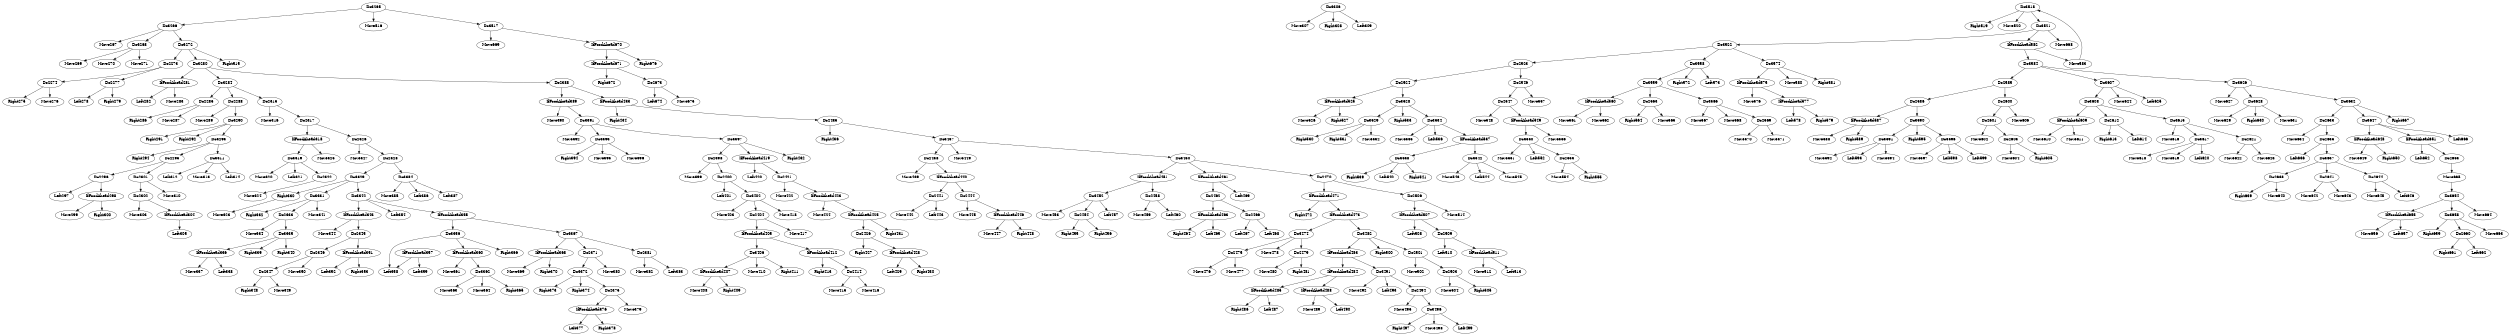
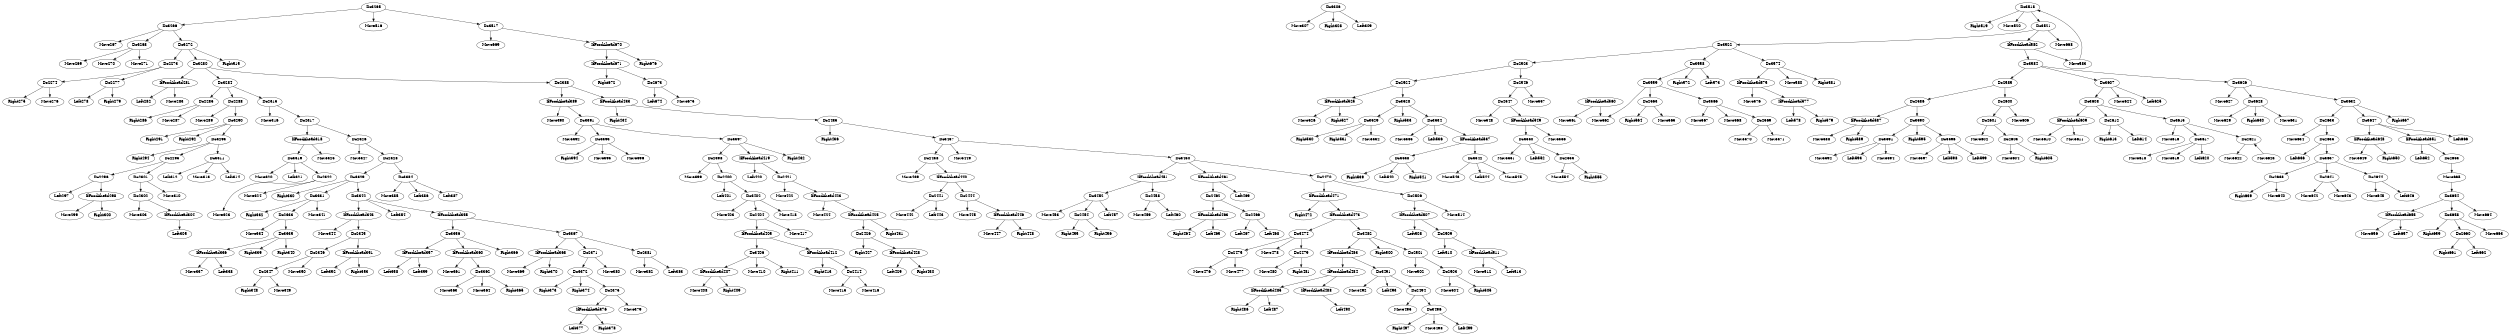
edge "Do3559" -> "IfFoodAhead560": now "Do3559" -> "Move562"
edge "Do2621" -> "Move623": reversed
edge "Right330" -> "Move323": now "Do2322" -> "Move323"
edge "Do3356" -> "Left358": now "Do3356" -> "IfFoodAhead357"
node "Move489": removed
